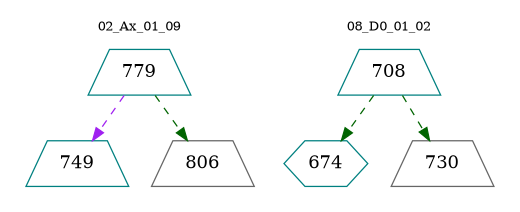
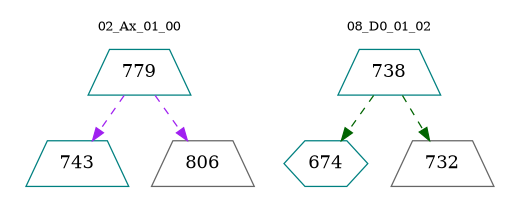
cluster "02_Ax_01_09": label "02_Ax_01_09" -> "02_Ax_01_00"
node "708": label "708" -> "738"
edge "779" -> "806": color darkgreen -> purple
node "749": label "749" -> "743"
node "730": label "730" -> "732"
